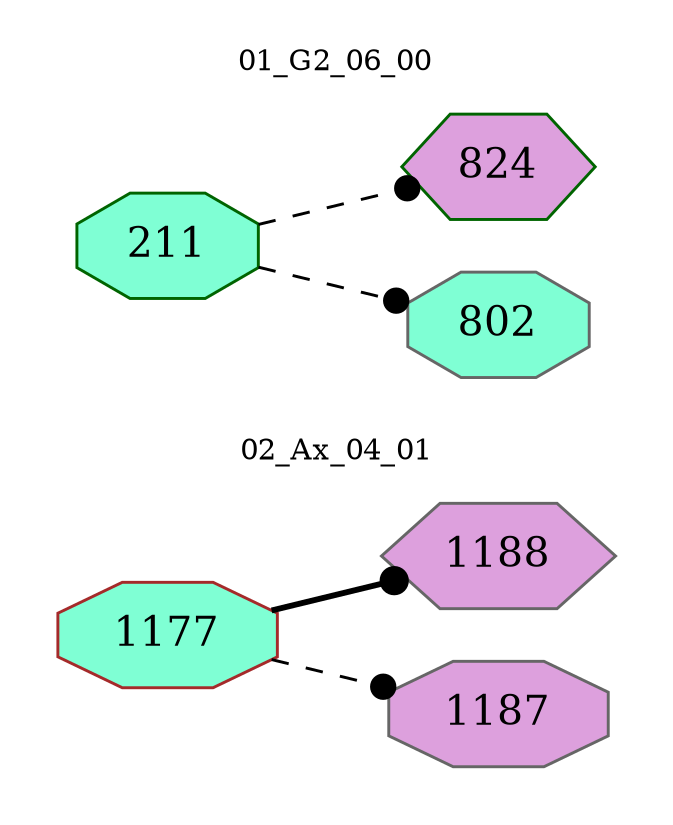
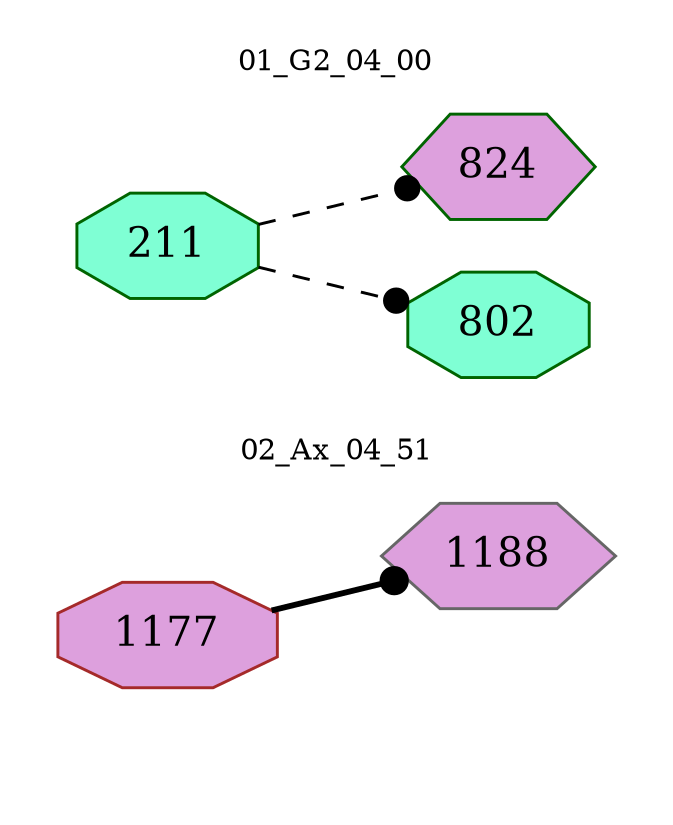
cluster "01_G2_06_00": label "01_G2_06_00" -> "01_G2_04_00"
node "802": color gray40 -> darkgreen
cluster "02_Ax_04_01": label "02_Ax_04_01" -> "02_Ax_04_51"
node "1177": fillcolor aquamarine -> plum
node "1187": removed
